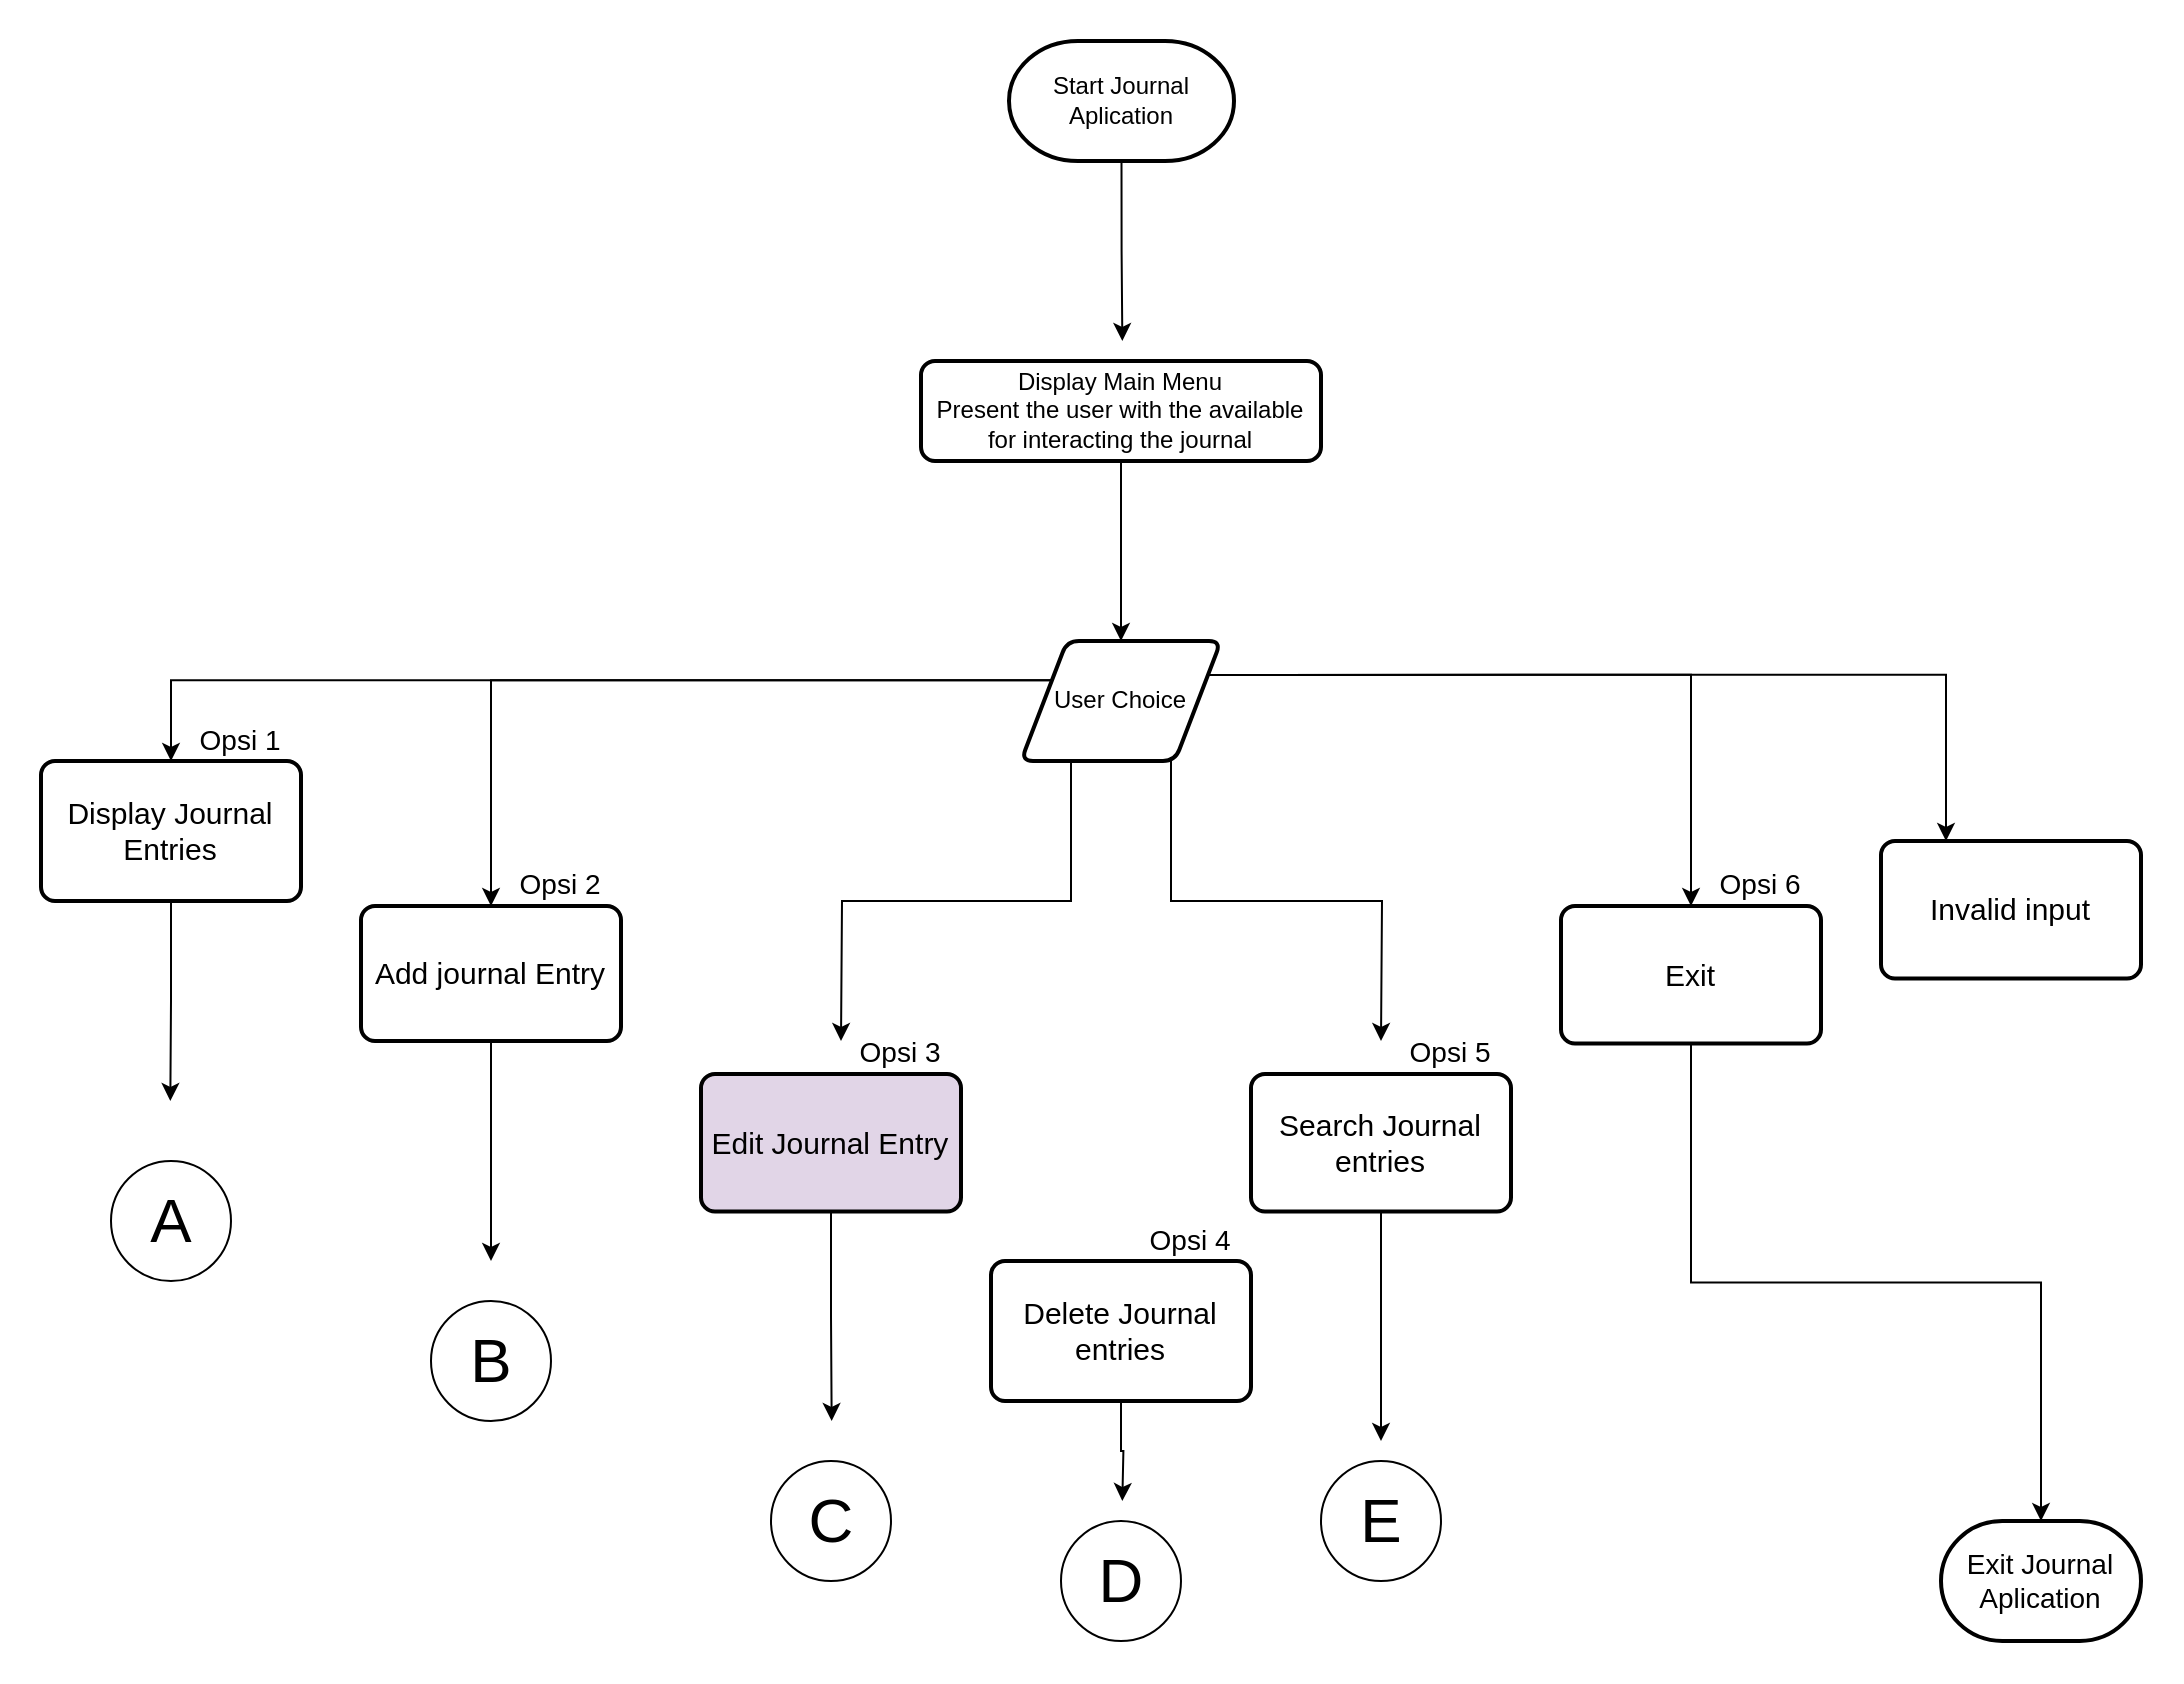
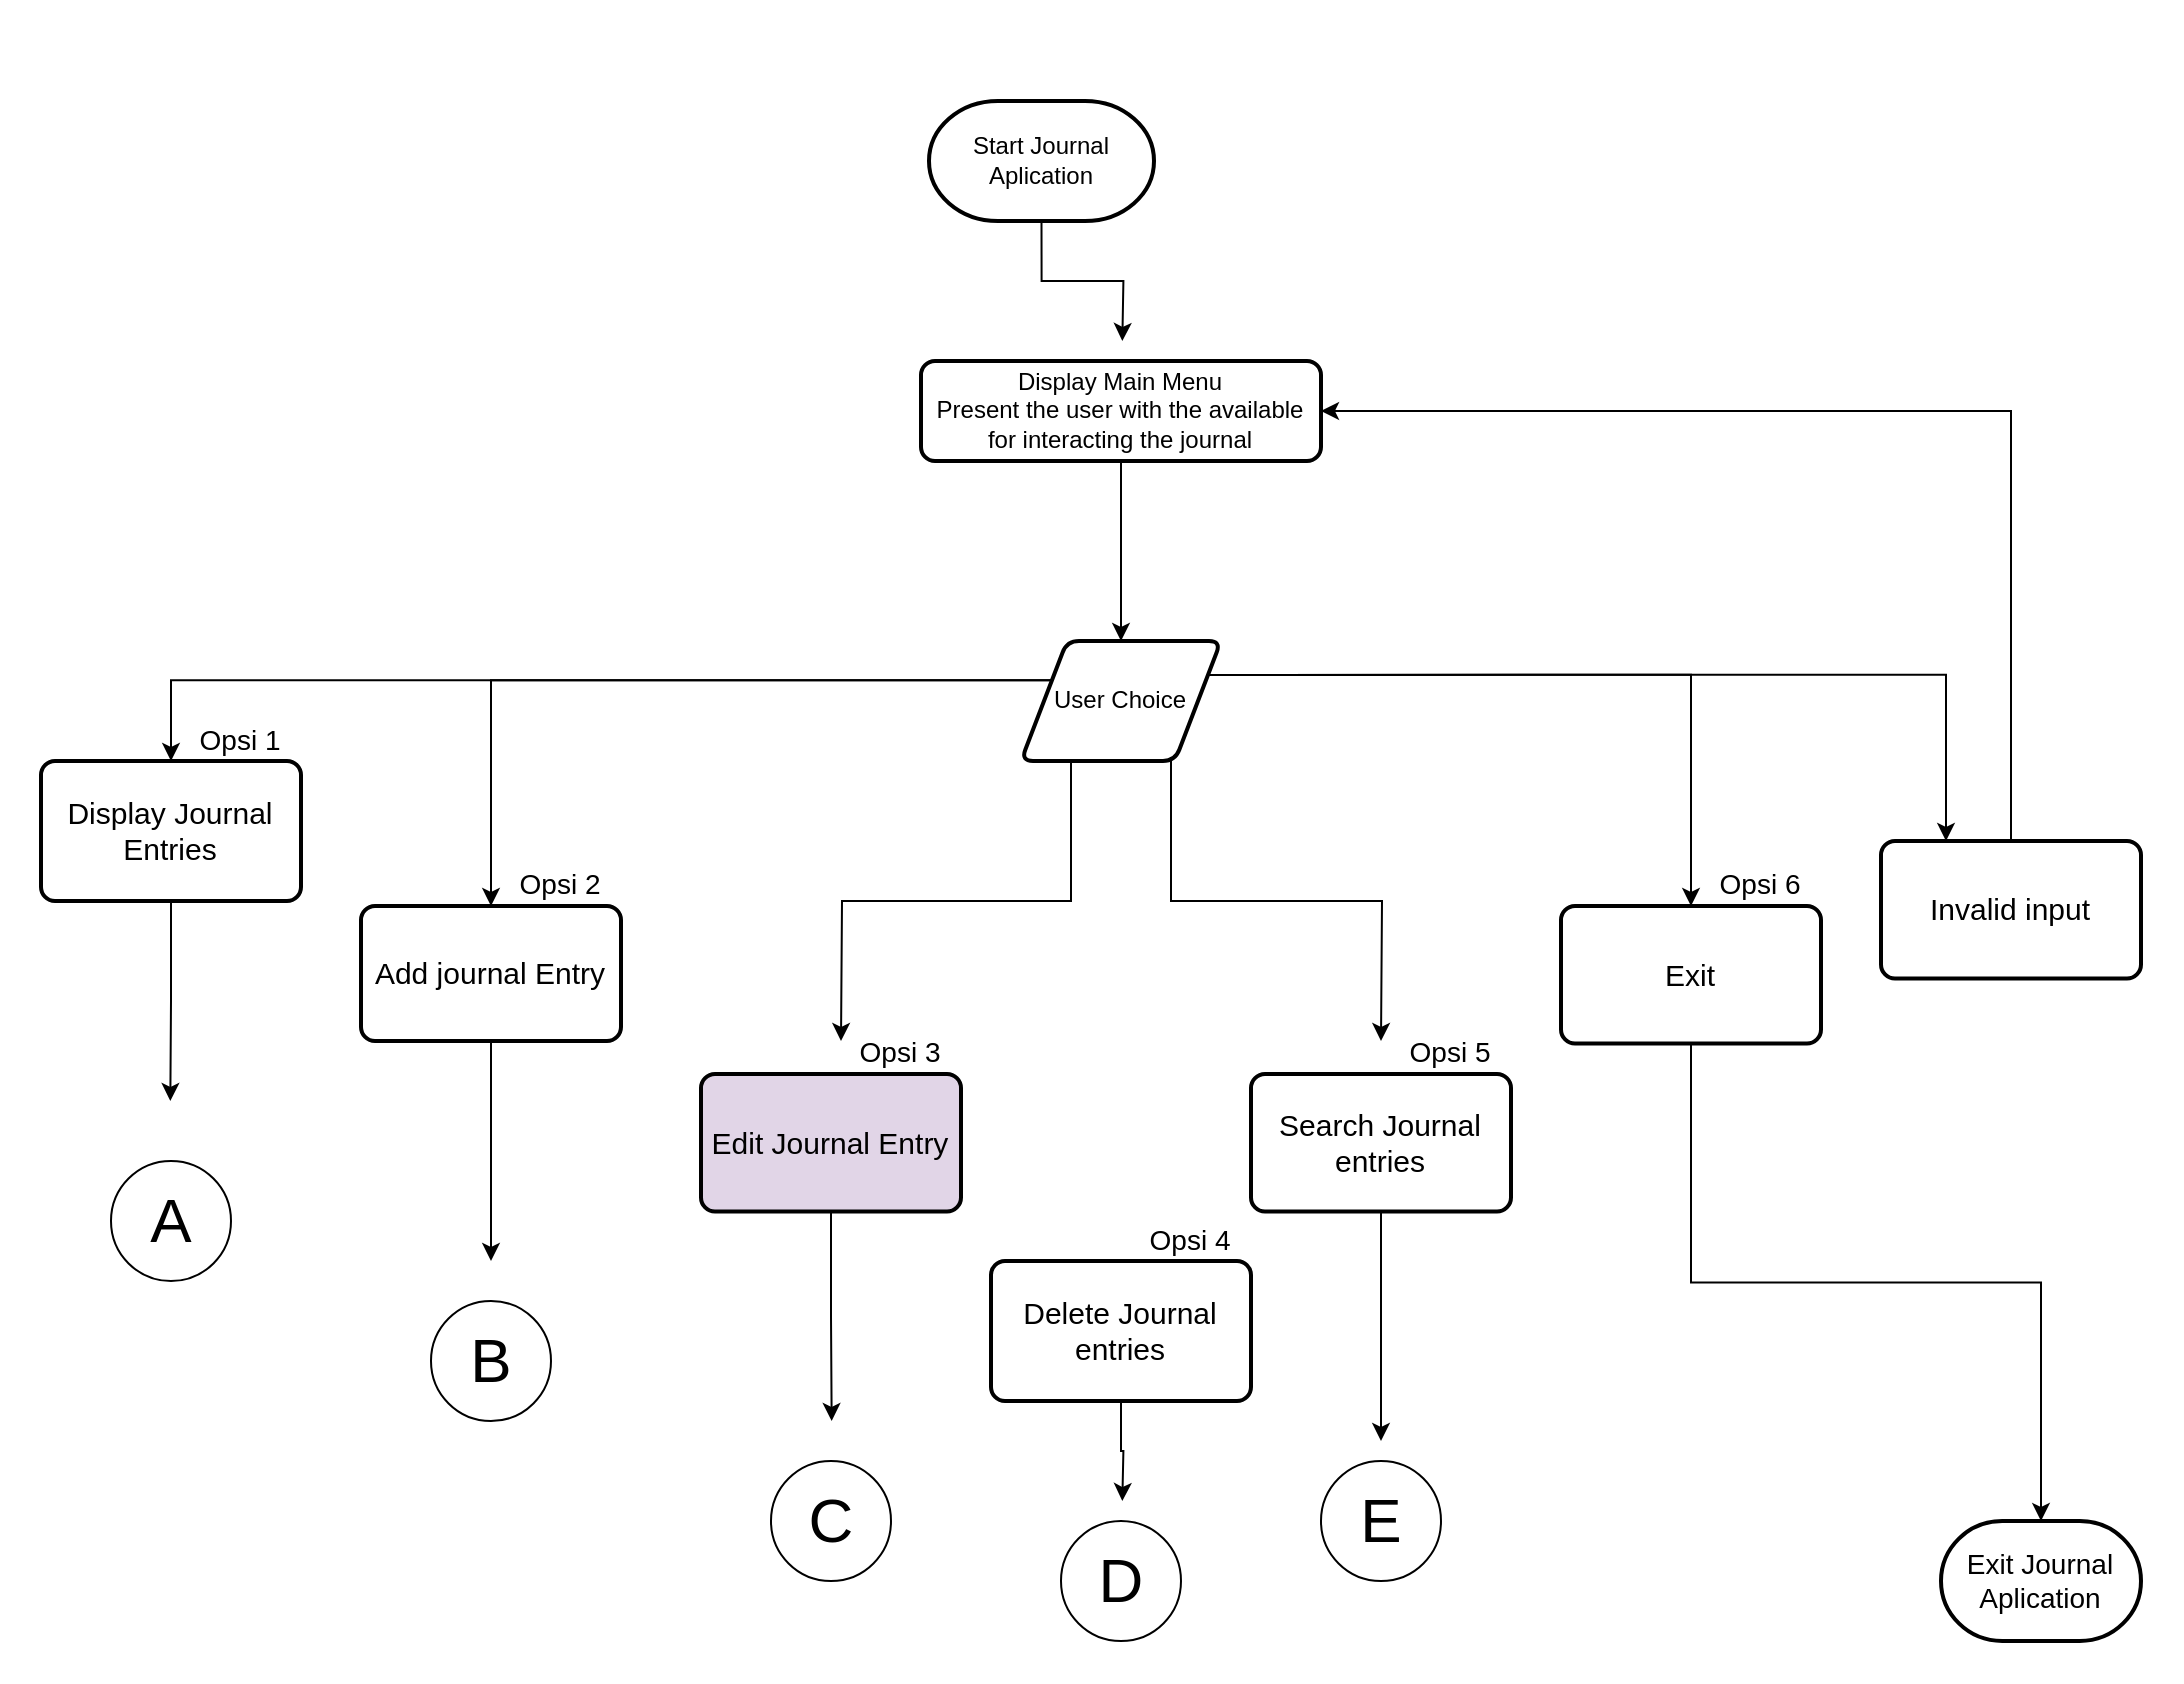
node "Start Journal Aplication": moved (1122, 101) -> (1042, 161)
edge "Invalid input" -> "Display Main Menu Present the user with the available for interacting the journal": added
